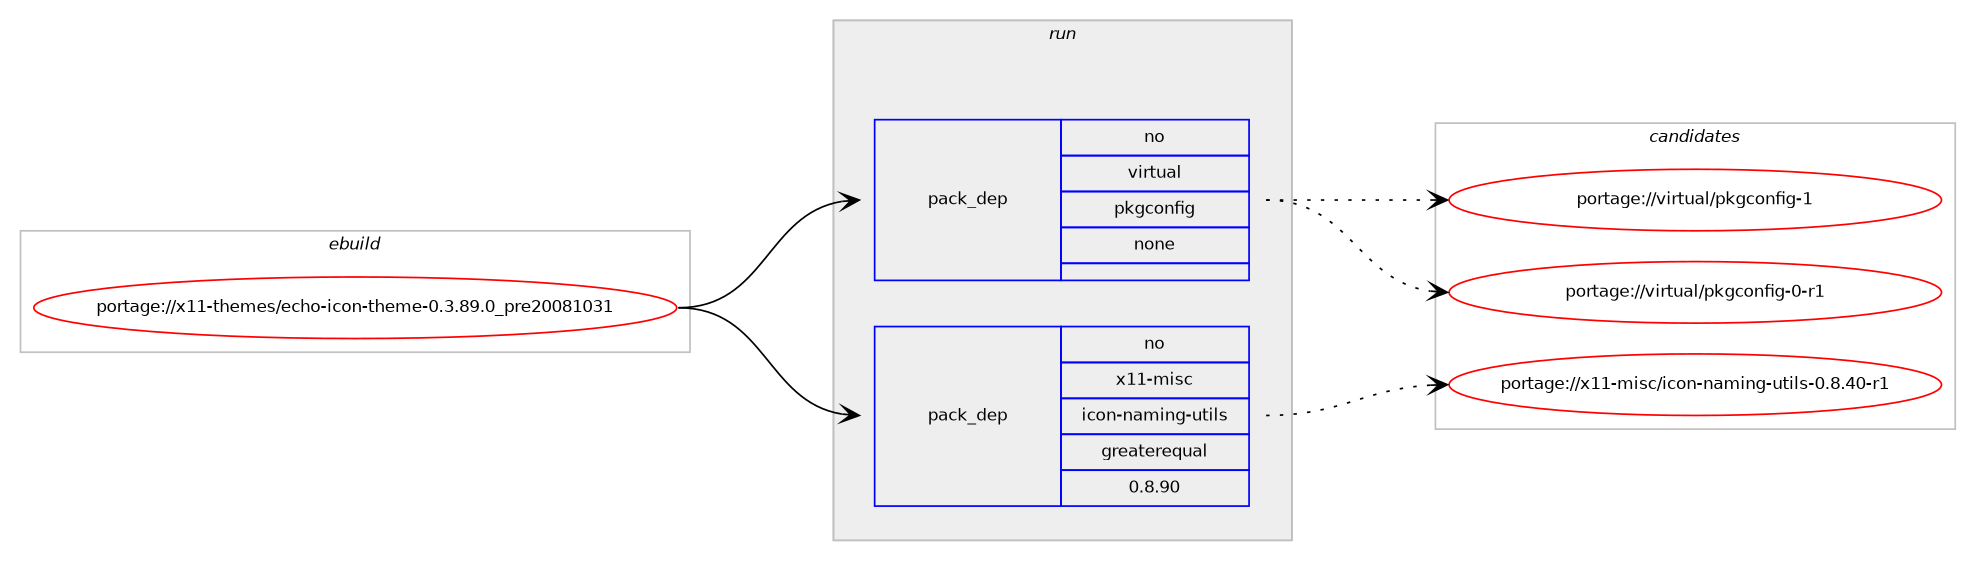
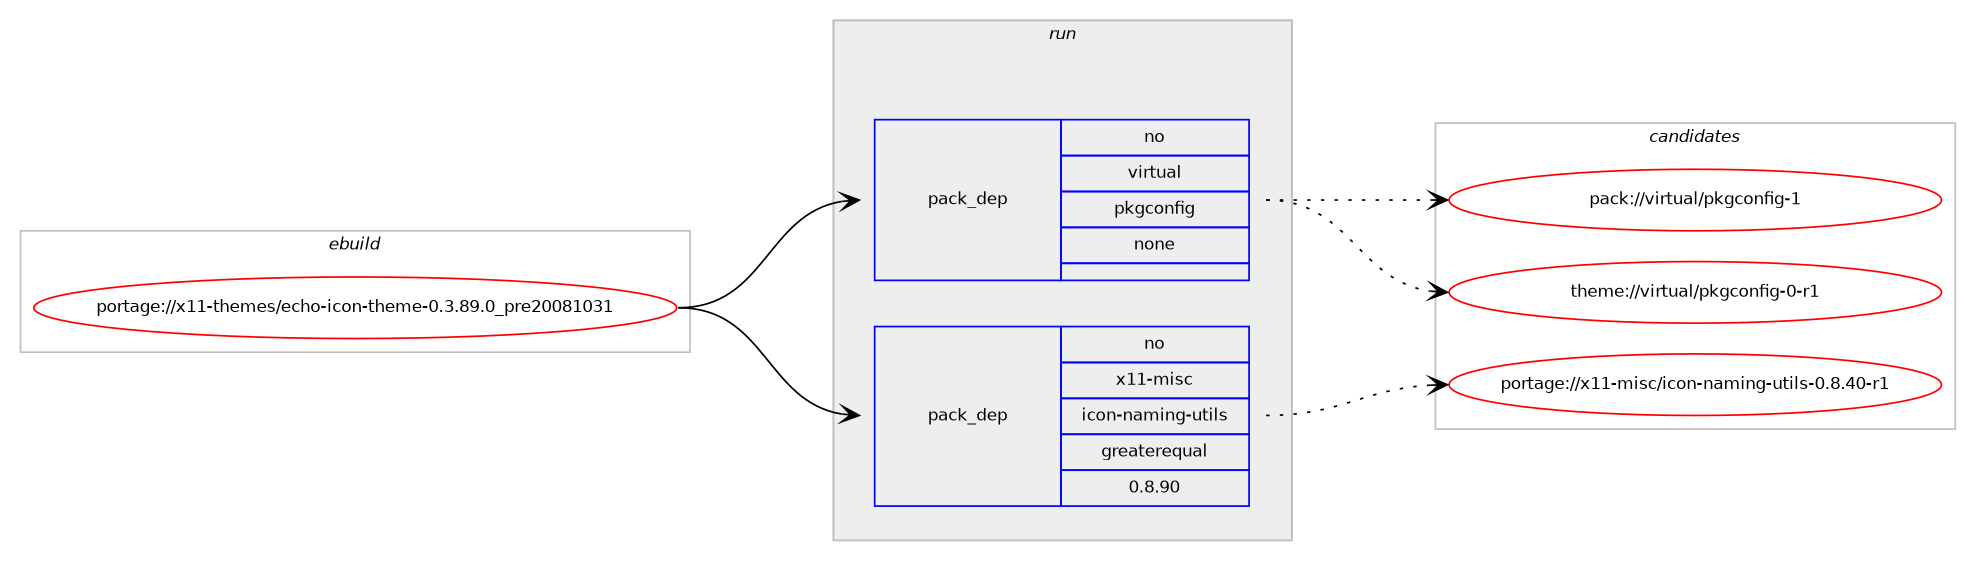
node "portage://virtual/pkgconfig-1": label "portage://virtual/pkgconfig-1" -> "pack://virtual/pkgconfig-1"
node "portage://virtual/pkgconfig-0-r1": label "portage://virtual/pkgconfig-0-r1" -> "theme://virtual/pkgconfig-0-r1"
